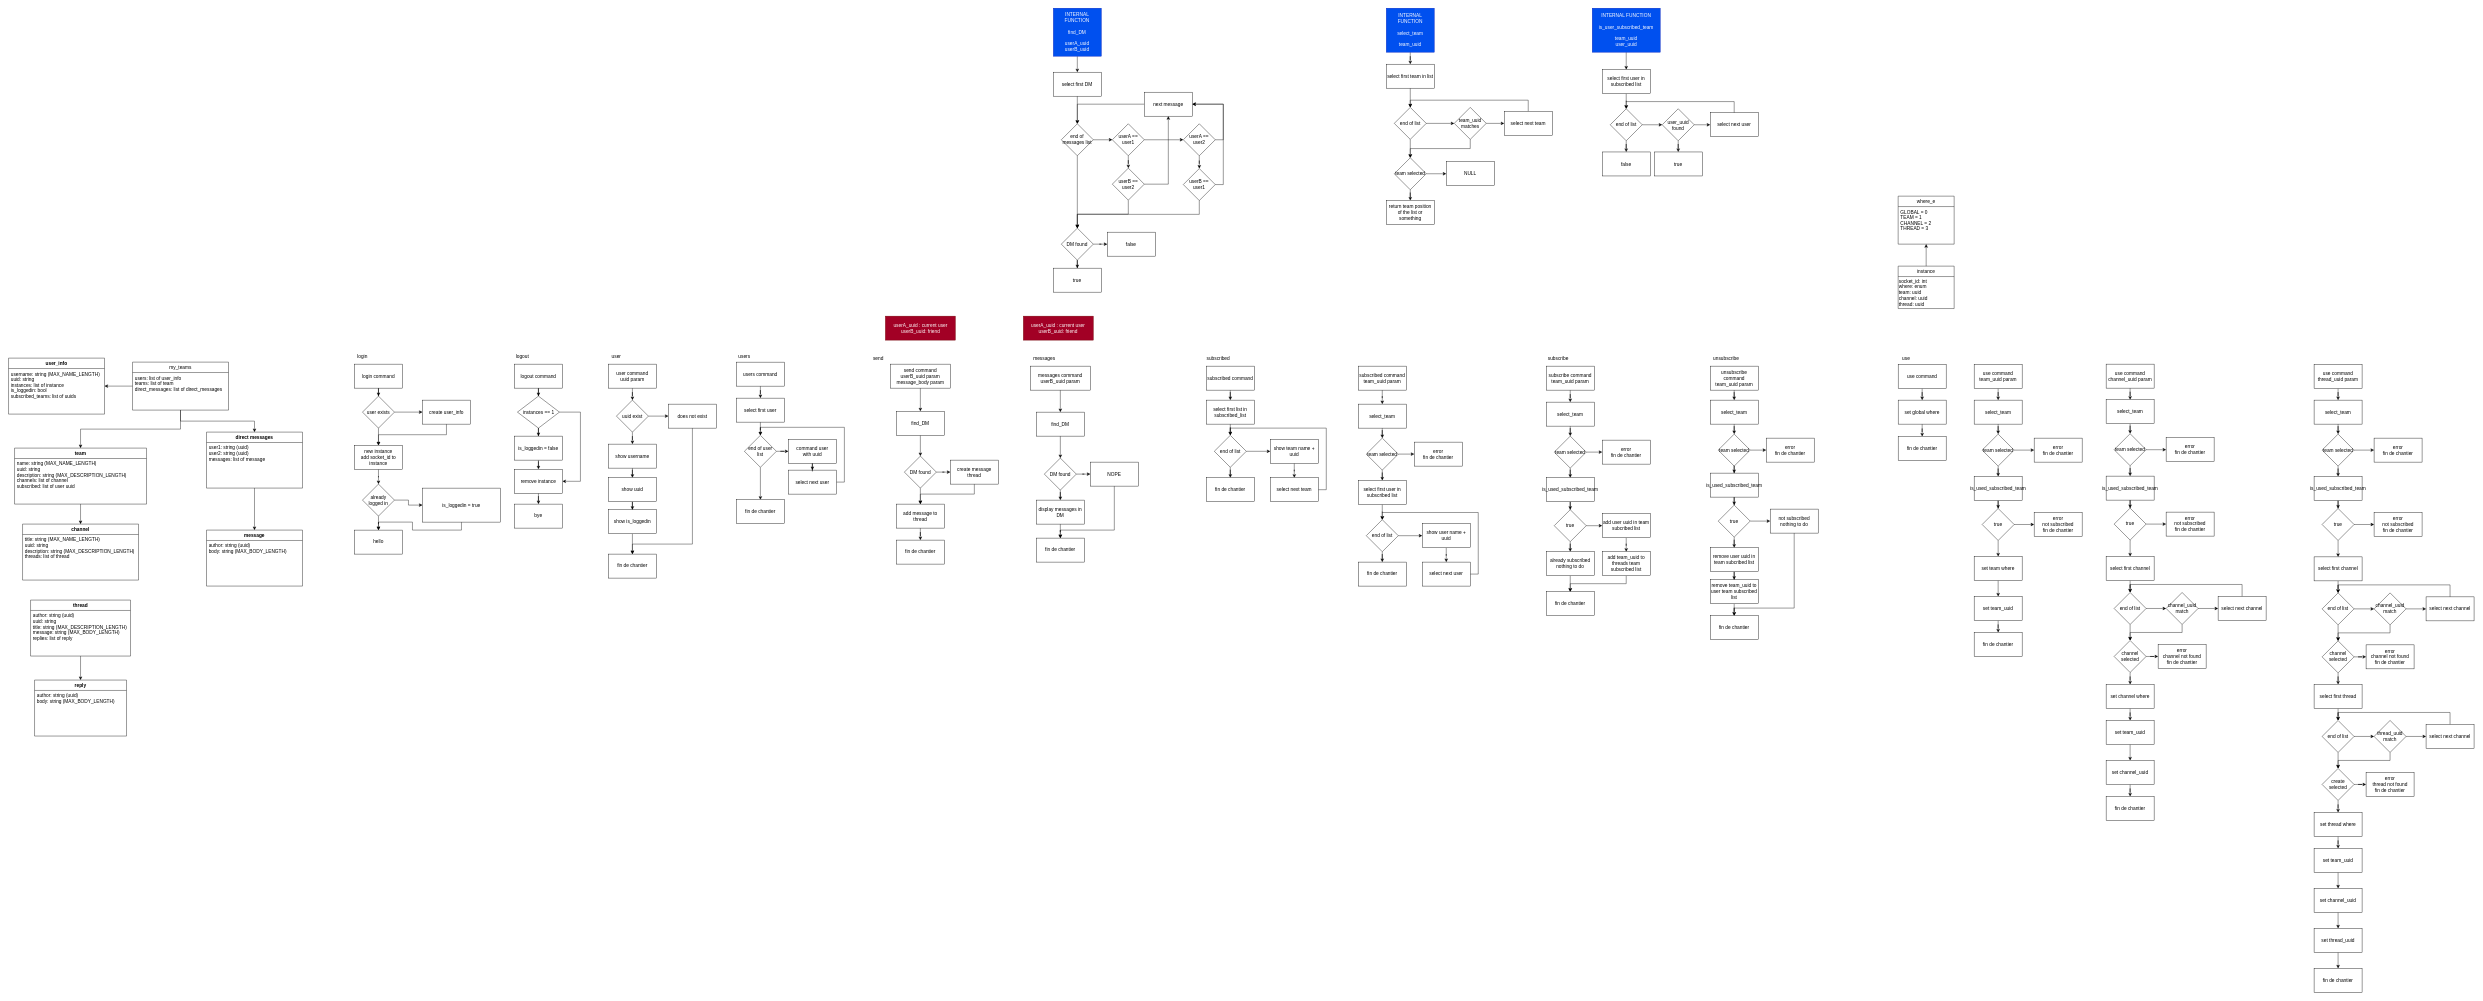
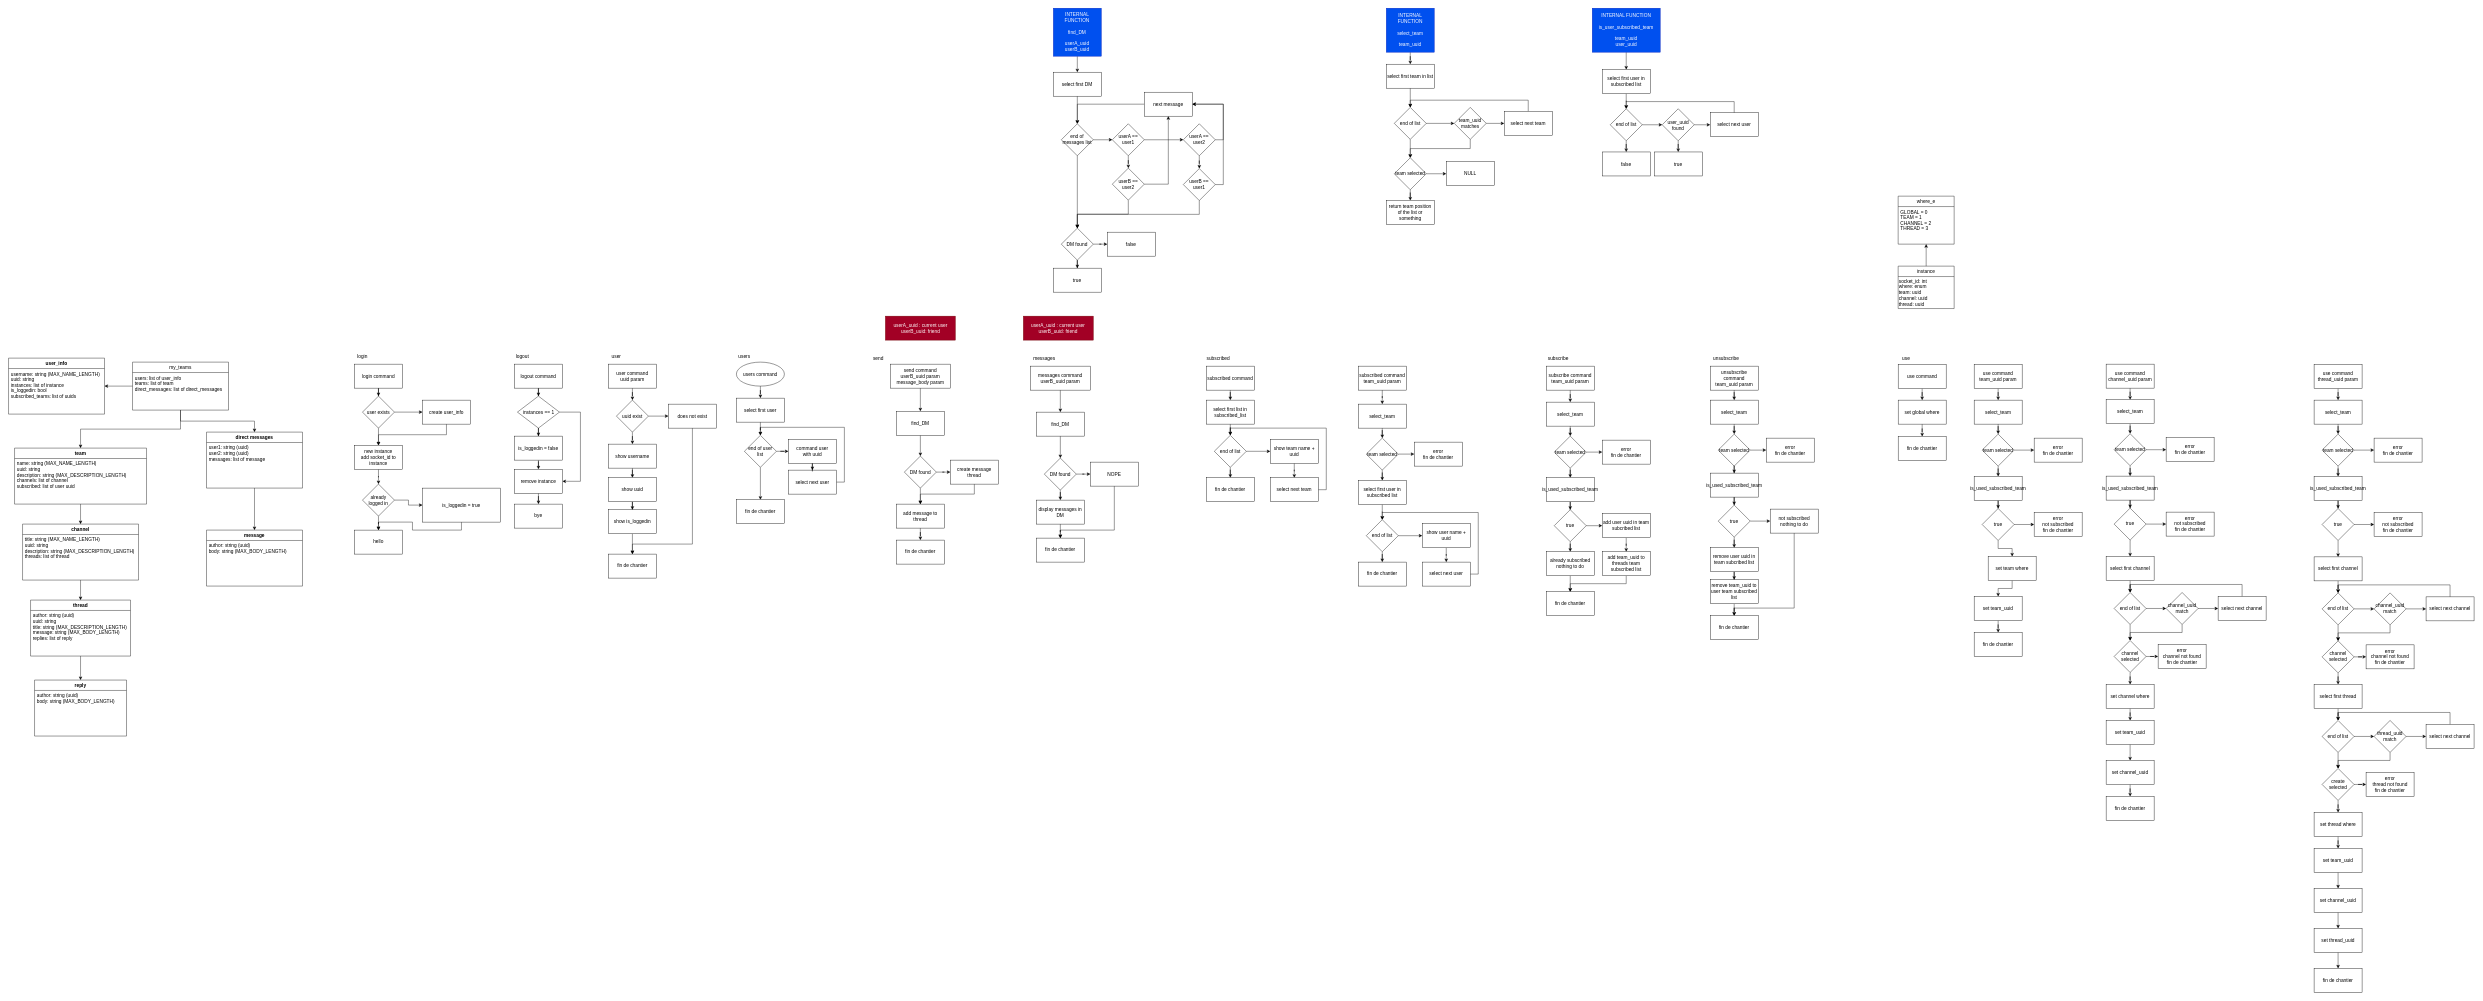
node "users command": shape rectangle -> ellipse
node "set team where": moved (1998, 569) -> (2012, 569)
edge "channel" -> "thread": added
